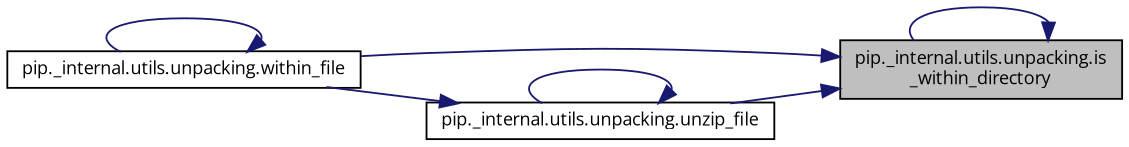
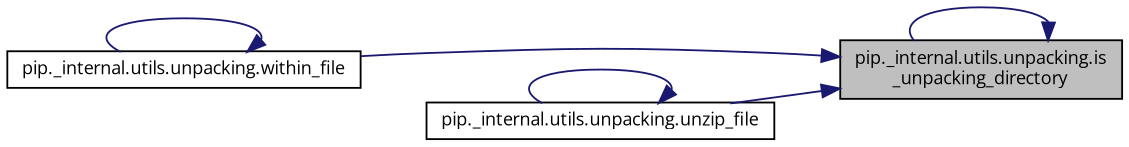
node "pip._internal.utils.unpacking.is _within_directory": label "pip._internal.utils.unpacking.is _within_directory" -> "pip._internal.utils.unpacking.is _unpacking_directory"
edge "pip._internal.utils.unpacking.within_file" -> "pip._internal.utils.unpacking.unzip_file": removed
